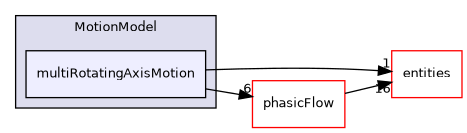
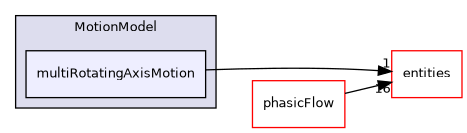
edge "multiRotatingAxisMotion" -> "phasicFlow": removed
